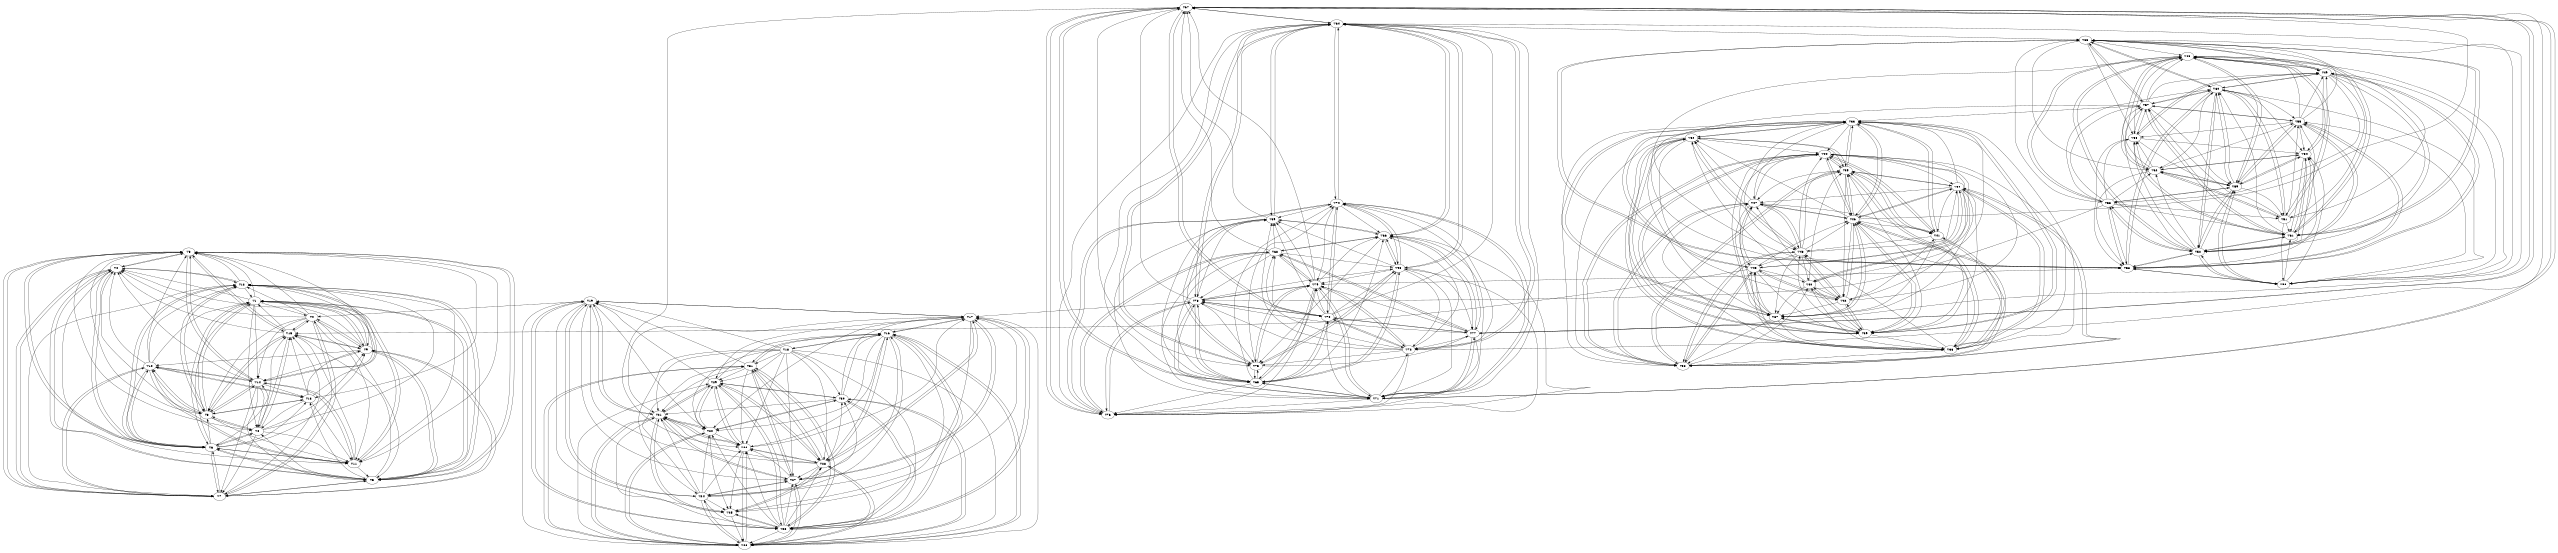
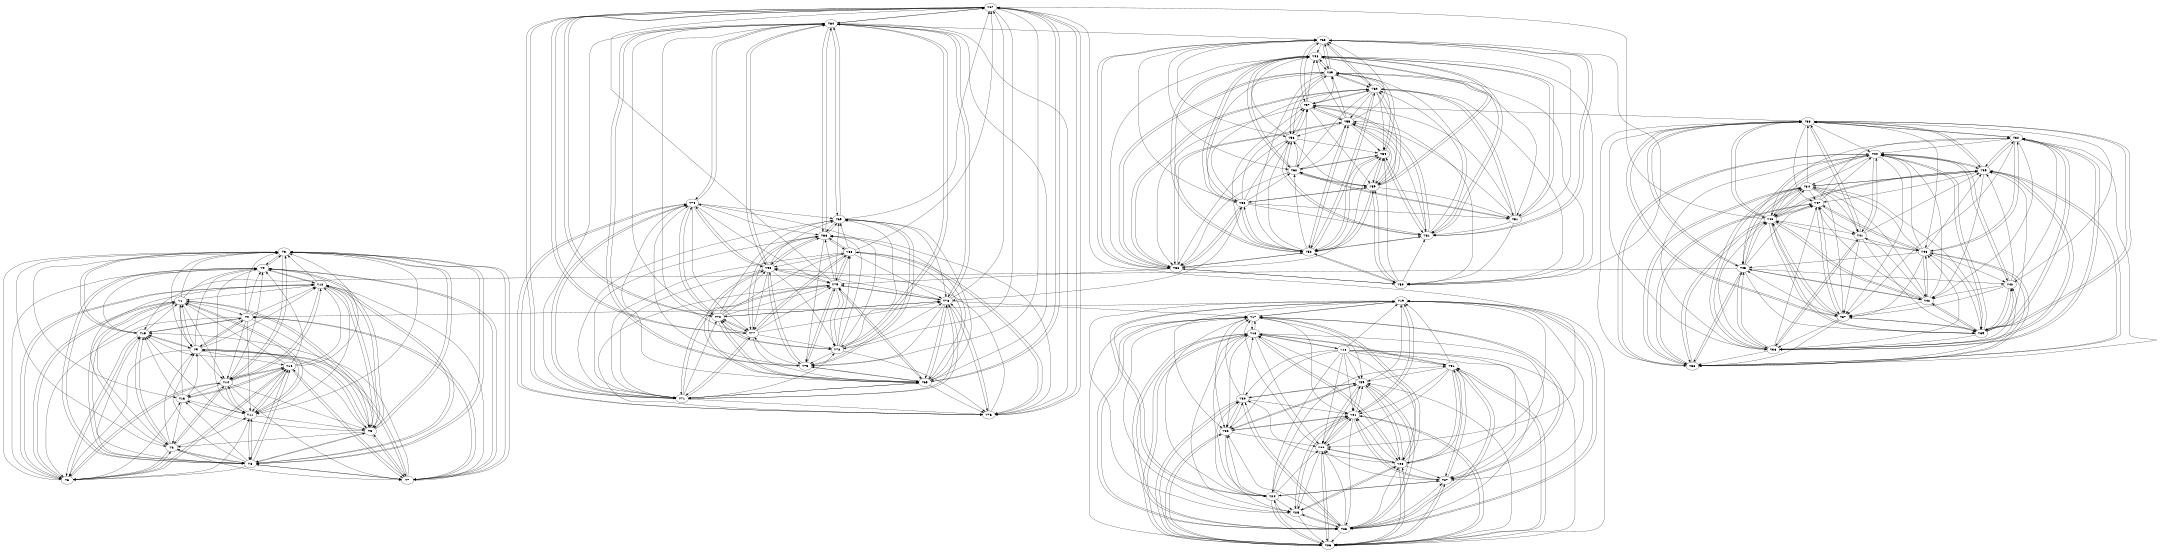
edge "v35" -> "v41": removed
edge "v77" -> "v76": now "v77" -> "v65"
edge "v13" -> "v8": now "v9" -> "v8"
